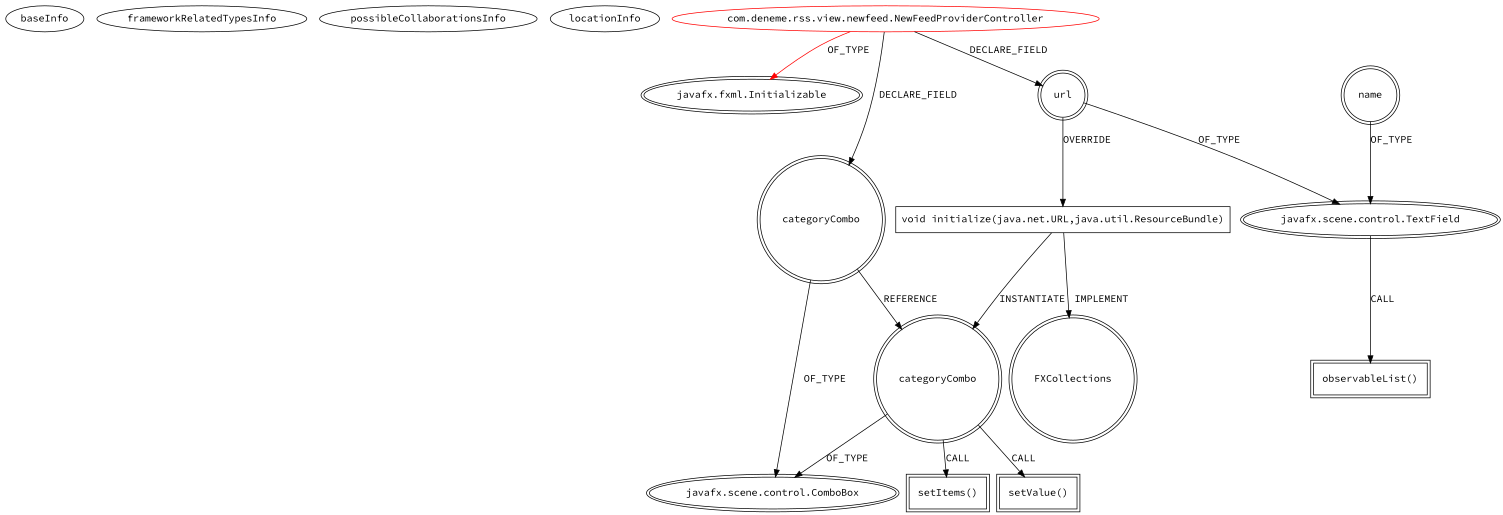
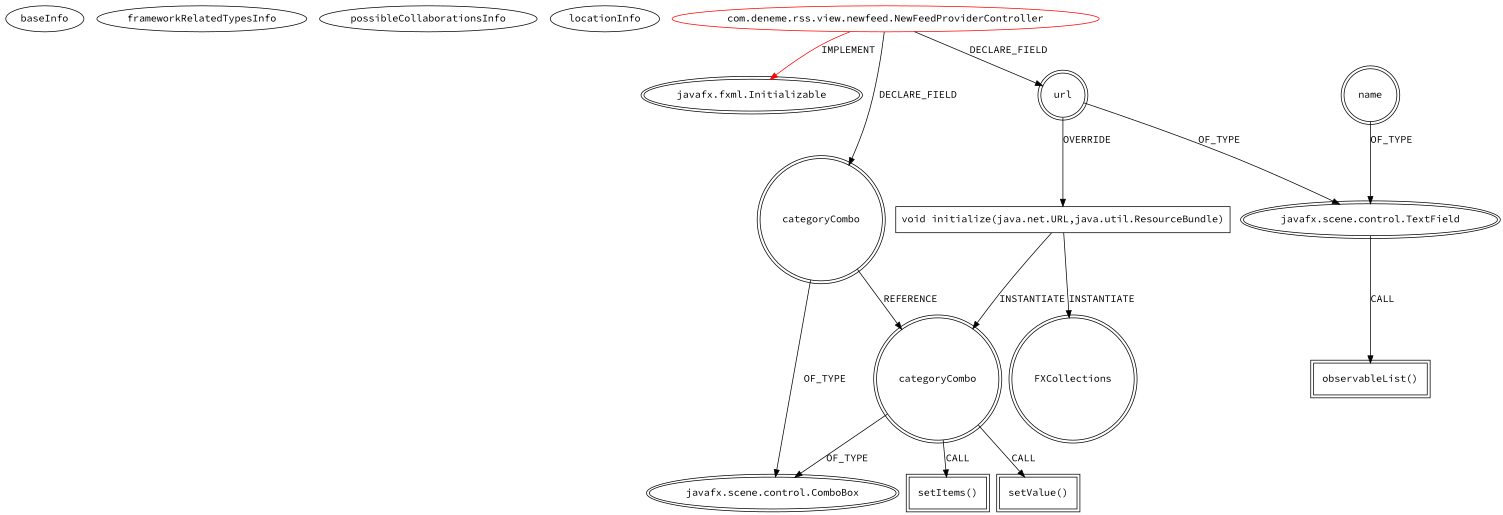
edge "com.deneme.rss.view.newfeed.NewFeedProviderController" -> "javafx.fxml.Initializable": label "OF_TYPE" -> "IMPLEMENT"
edge "void initialize(java.net.URL,java.util.ResourceBundle)" -> "FXCollections": label "IMPLEMENT" -> "INSTANTIATE"
